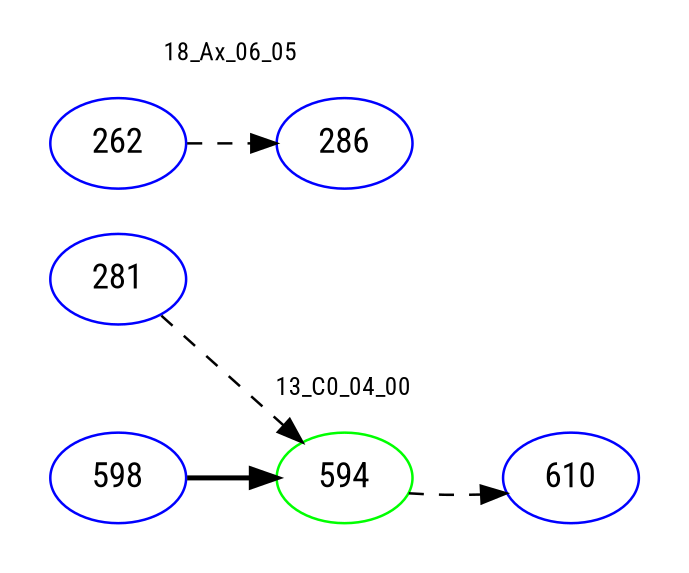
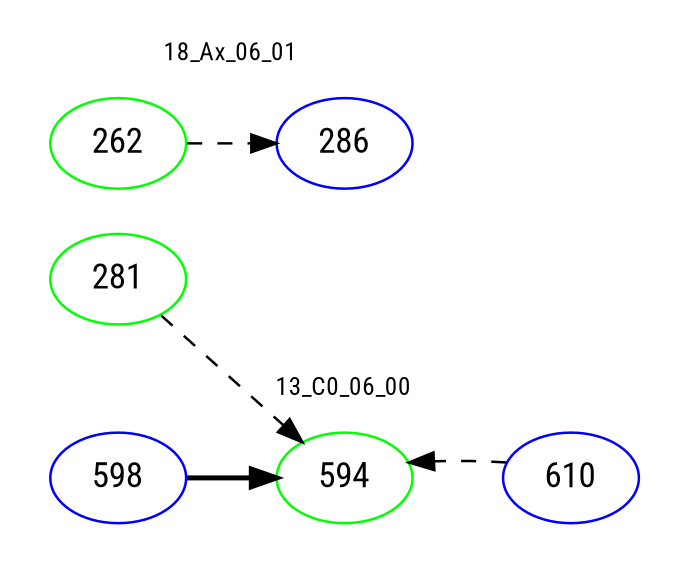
cluster "18_Ax_06_05": label "18_Ax_06_05" -> "18_Ax_06_01"
node "262": color blue -> green
node "281": color blue -> green
cluster "13_C0_04_00": label "13_C0_04_00" -> "13_C0_06_00"
edge "594" -> "610": reversed
